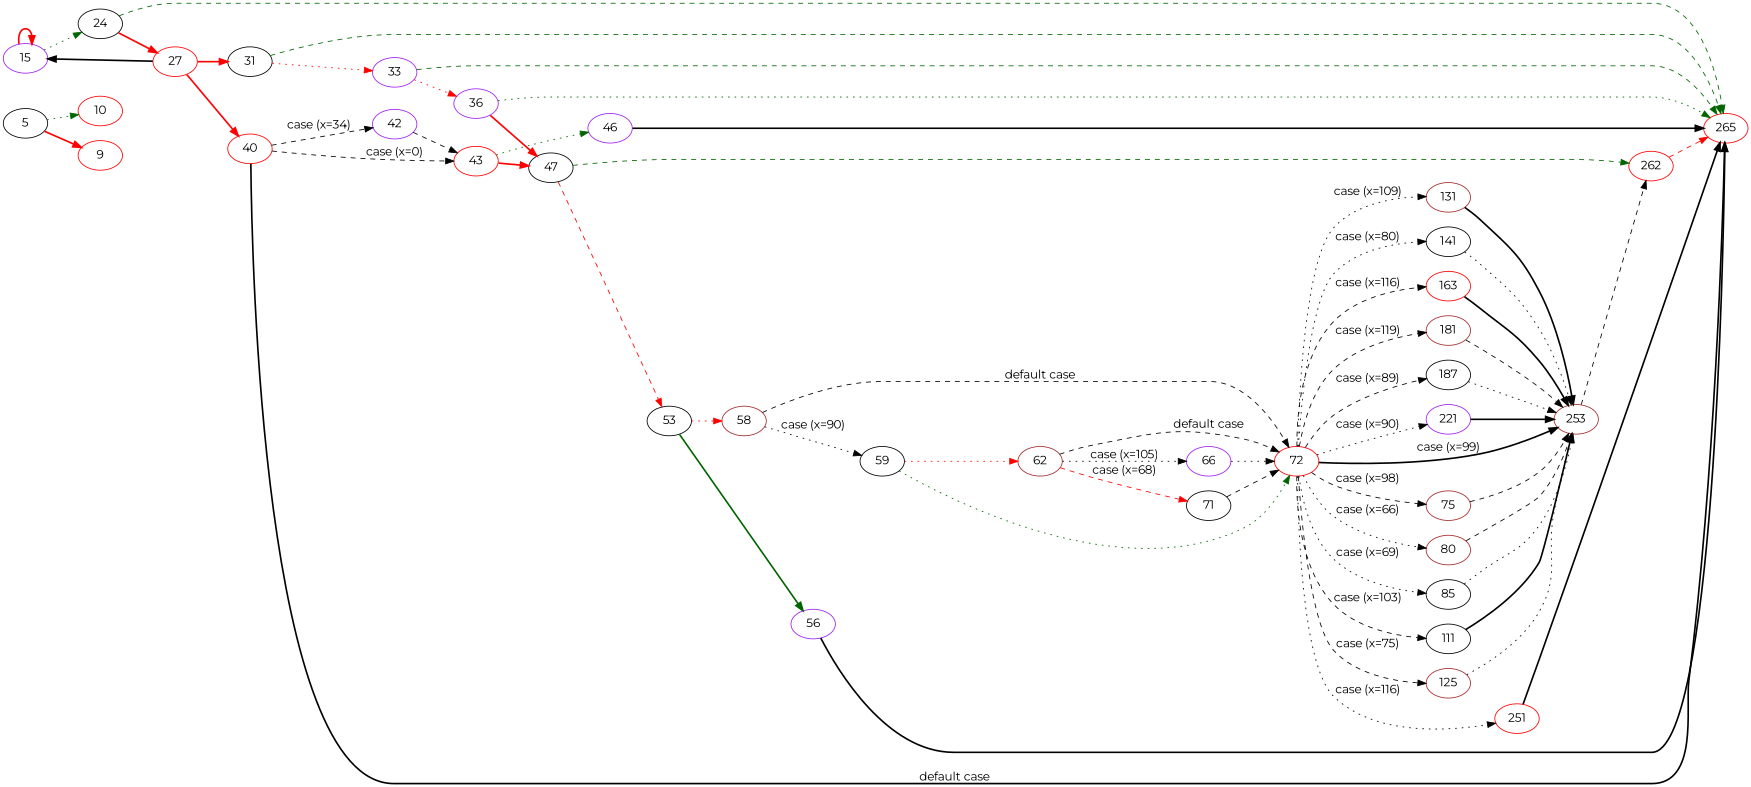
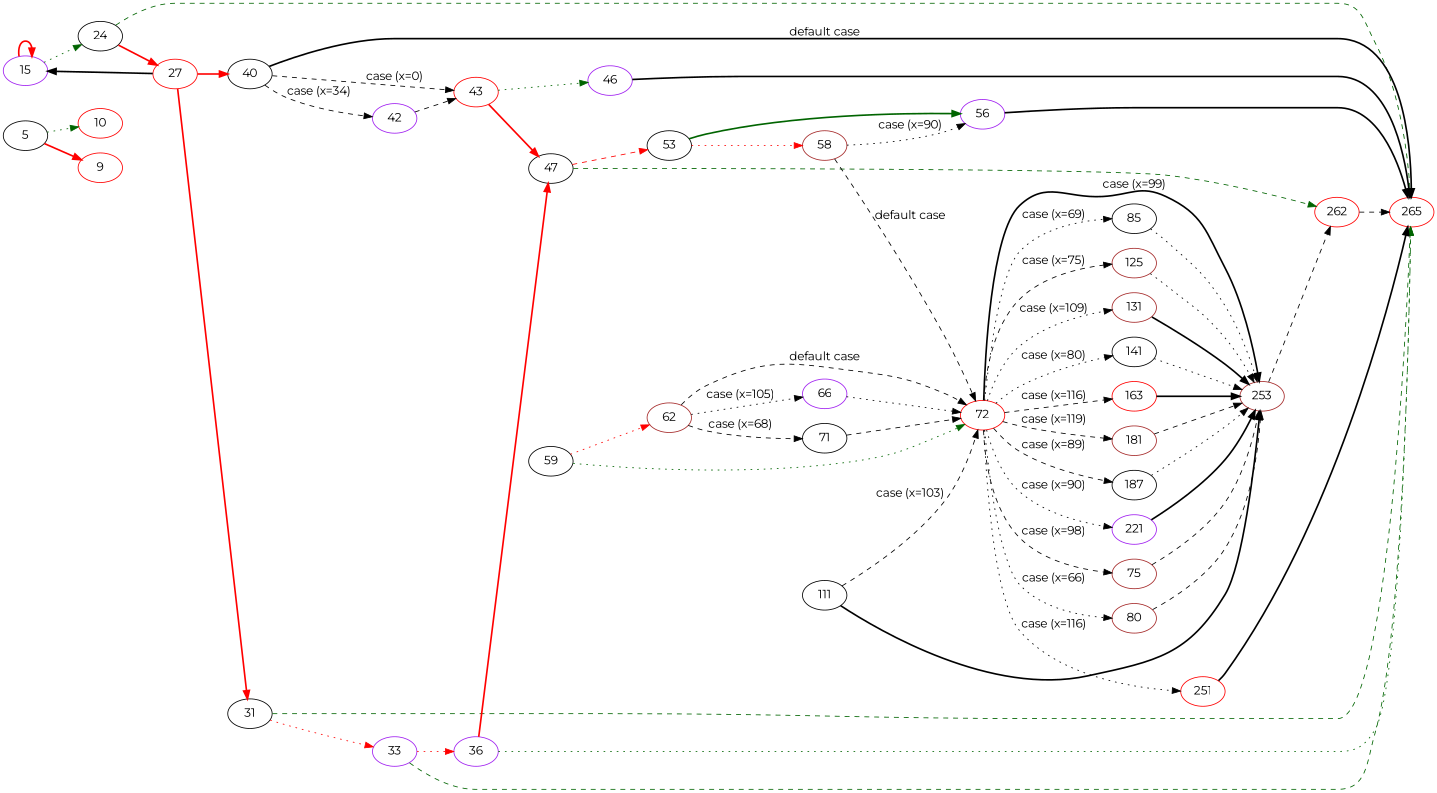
node "40": color red -> black
edge "262" -> "265": color red -> black
edge "58" -> "59": now "58" -> "56"
edge "62" -> "71": color red -> black
edge "72" -> "111": reversed
